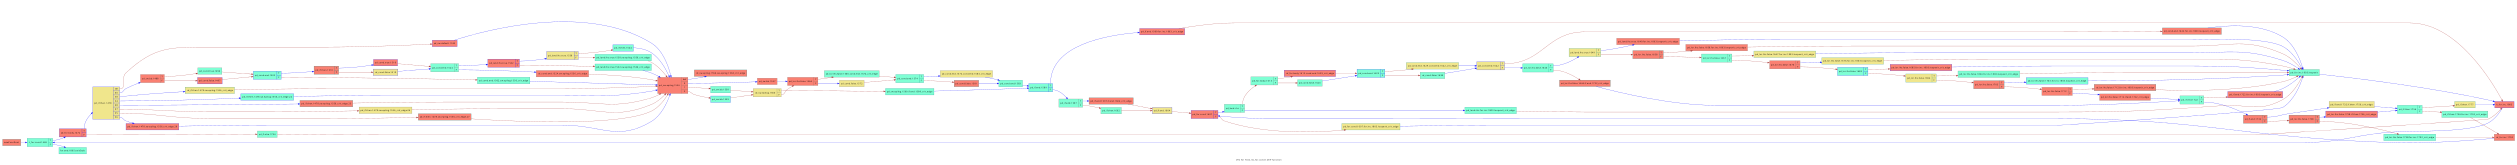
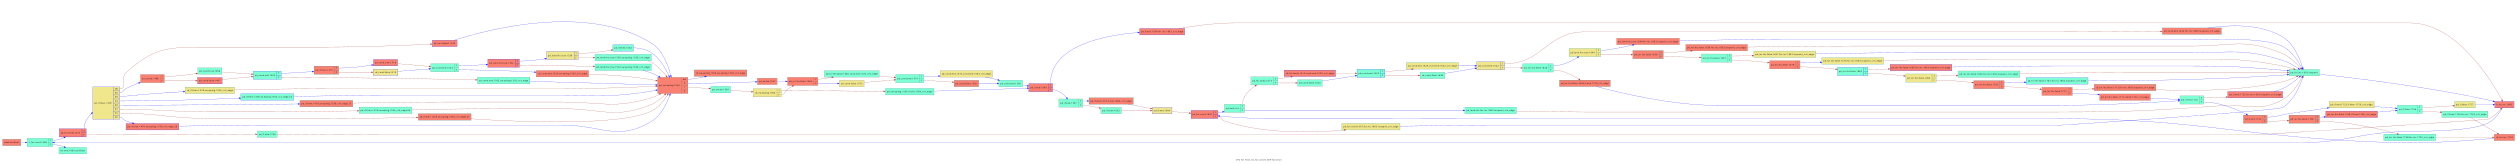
edge "pd_cond.end.1642" -> "pd_lor.lhs.false.1646": color blue -> brown
node "pd_if.end.1589": fillcolor aquamarine -> salmon
node "pd_sw.bb.1559": removed
node "pd_if.then.1478.sw.epilog.1556_crit_edge.26": fillcolor khaki -> aquamarine
